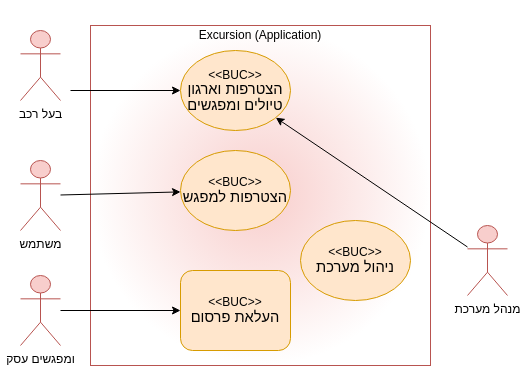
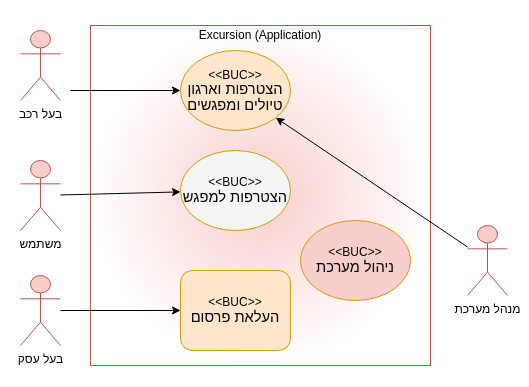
node "<<BUC>> הצטרפות למפגש": fillcolor #ffe6cc -> #f5f5f5
node "<<BUC>> ניהול מערכת": fillcolor #ffe6cc -> #f8cecc
node "ומפגשים עסק": label "ומפגשים עסק" -> "בעל עסק"
